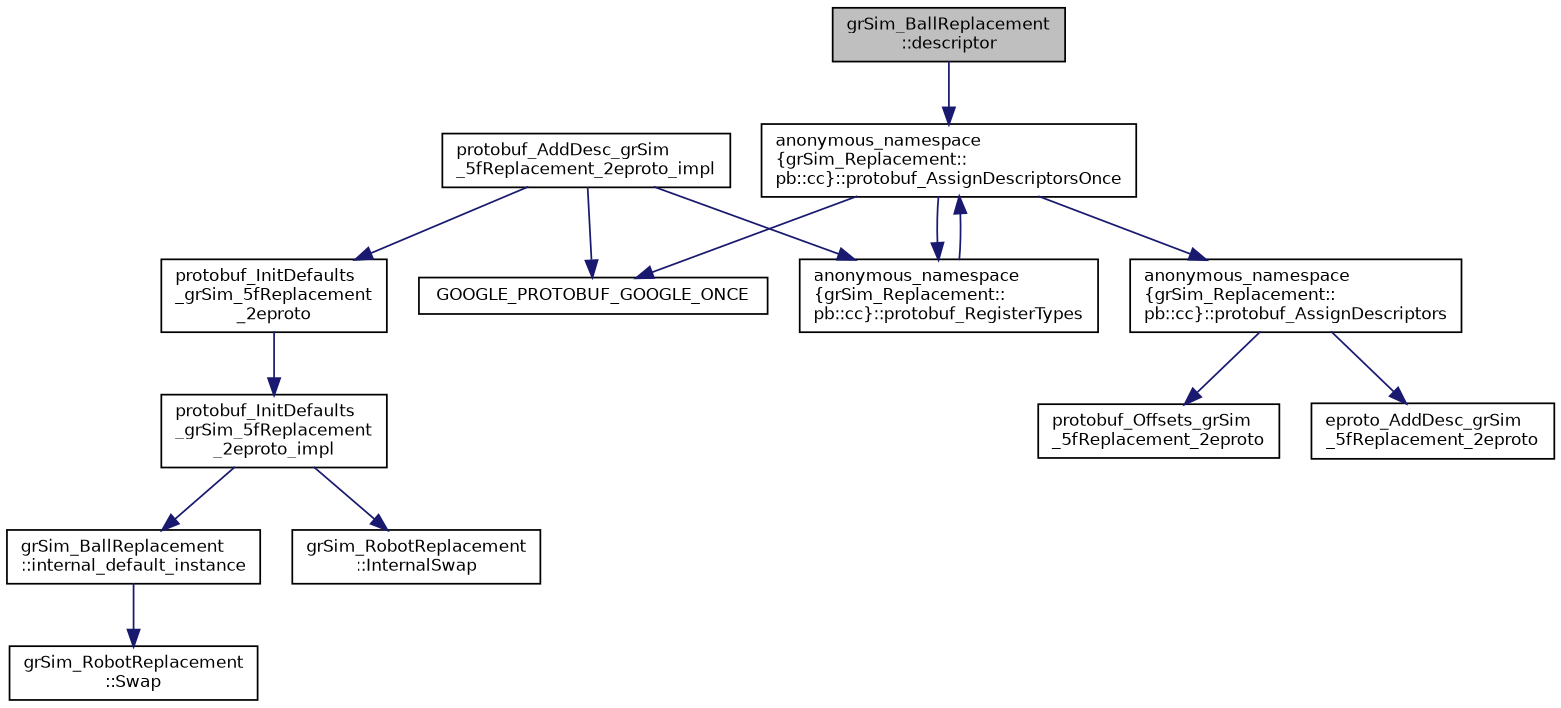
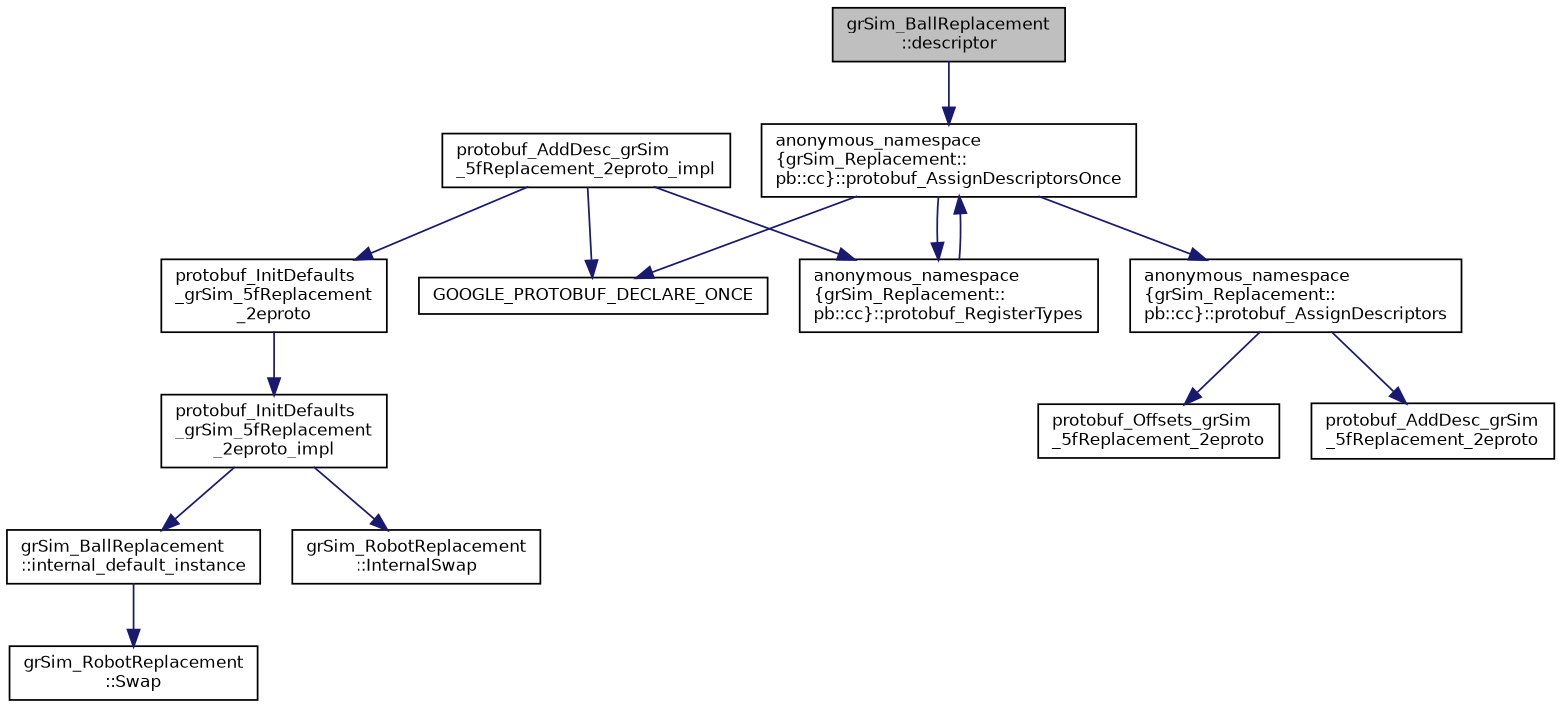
node "GOOGLE_PROTOBUF_GOOGLE_ONCE": label "GOOGLE_PROTOBUF_GOOGLE_ONCE" -> "GOOGLE_PROTOBUF_DECLARE_ONCE"
node "eproto_AddDesc_grSim _5fReplacement_2eproto": label "eproto_AddDesc_grSim _5fReplacement_2eproto" -> "protobuf_AddDesc_grSim _5fReplacement_2eproto"
